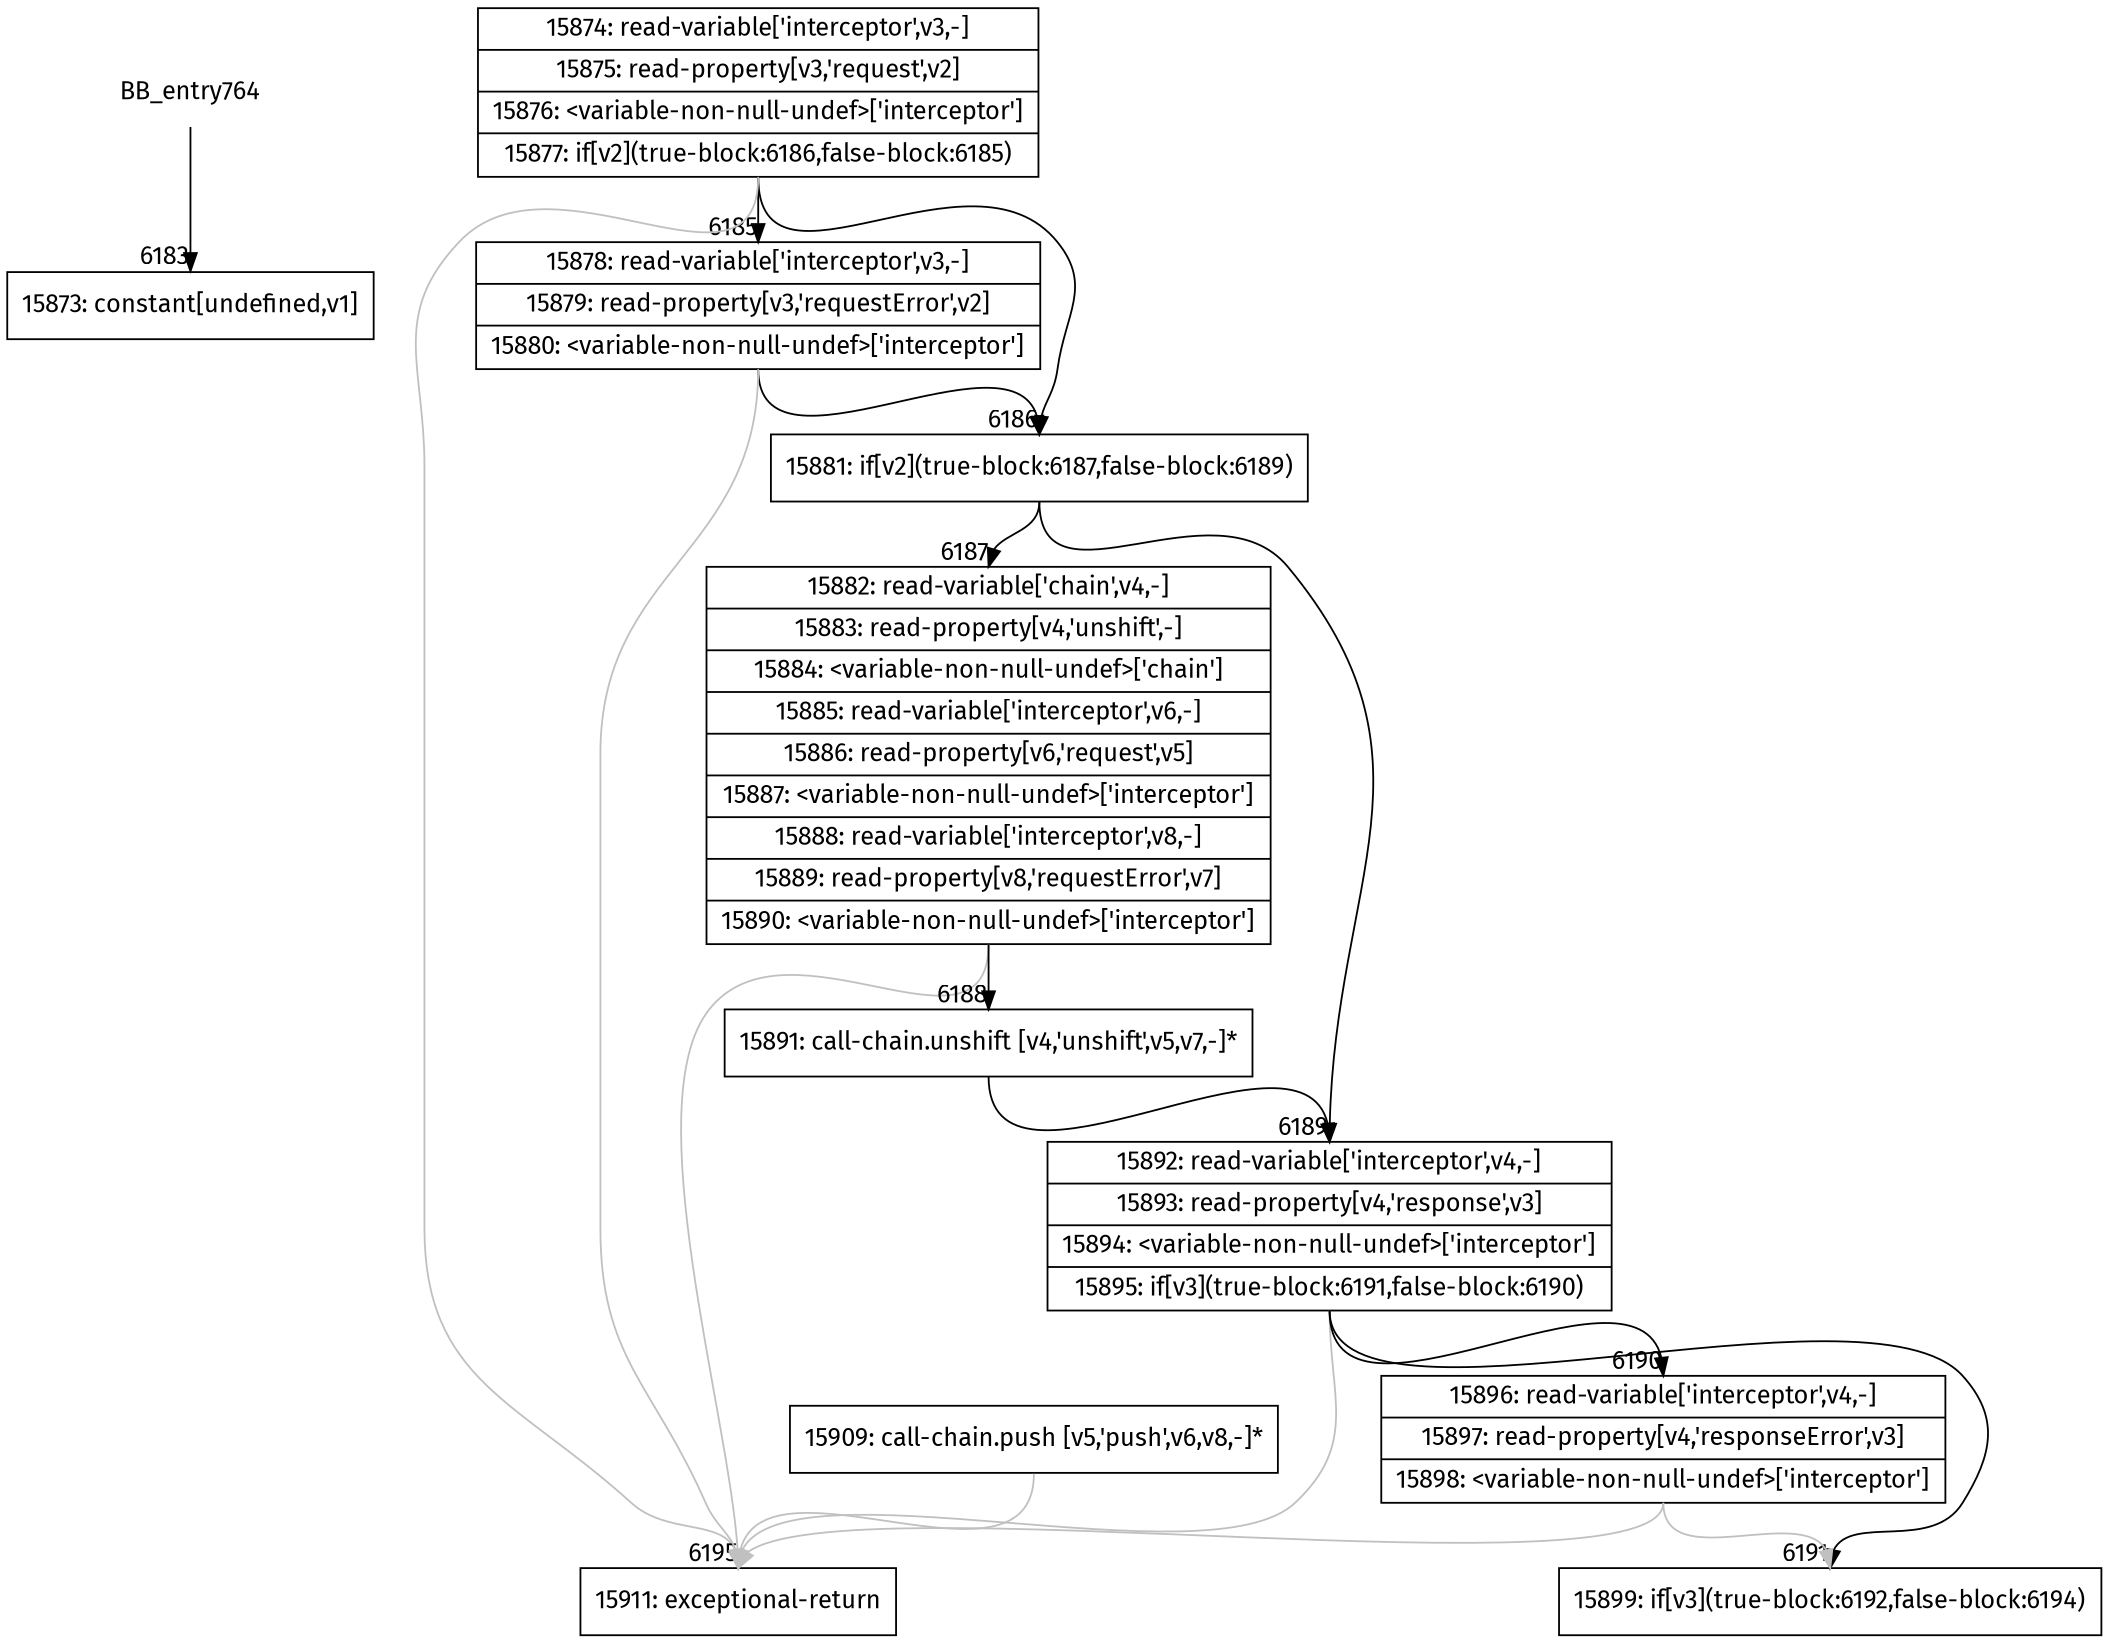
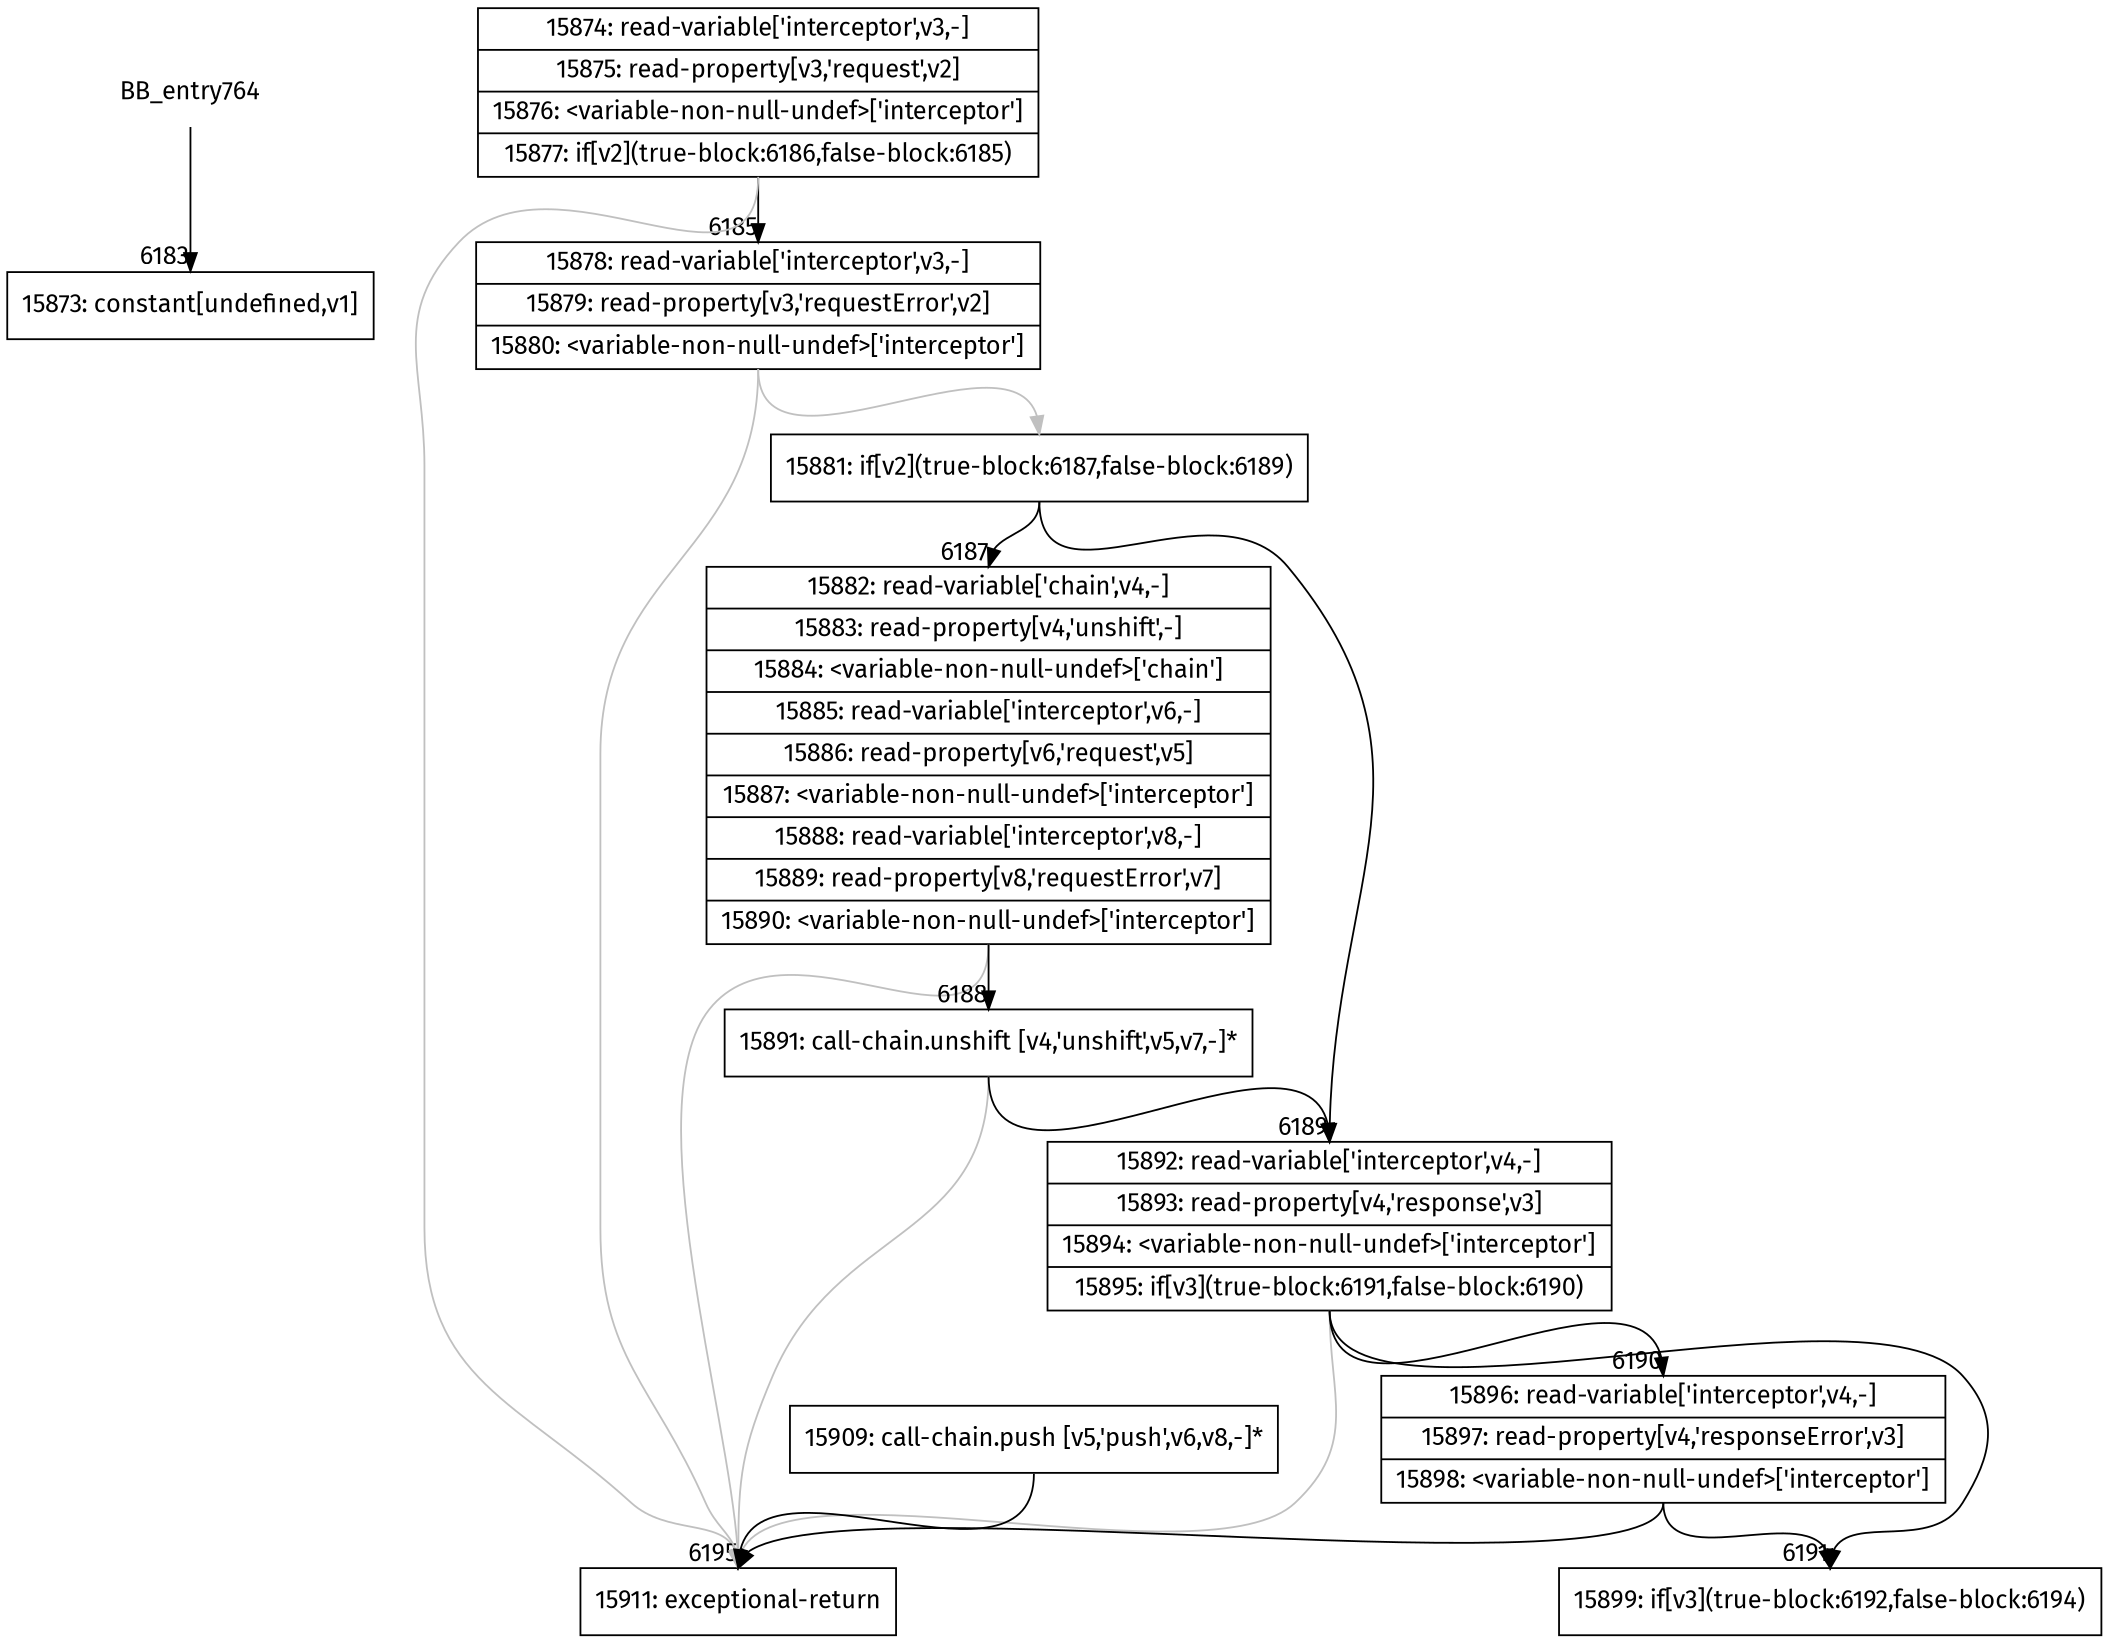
edge "15874: read-variable['interceptor',v3,-]" -> "15881: if[v2](true-block:6187,false-block:6189)": removed
edge "15878: read-variable['interceptor',v3,-]" -> "15881: if[v2](true-block:6187,false-block:6189)": color black -> gray
edge "15891: call-chain.unshift [v4,'unshift',v5,v7,-]*" -> "15911: exceptional-return": added
edge "15909: call-chain.push [v5,'push',v6,v8,-]*" -> "15911: exceptional-return": color gray -> black
edge "15896: read-variable['interceptor',v4,-]" -> "15899: if[v3](true-block:6192,false-block:6194)": color gray -> black
edge "15896: read-variable['interceptor',v4,-]" -> "15911: exceptional-return": color gray -> black
